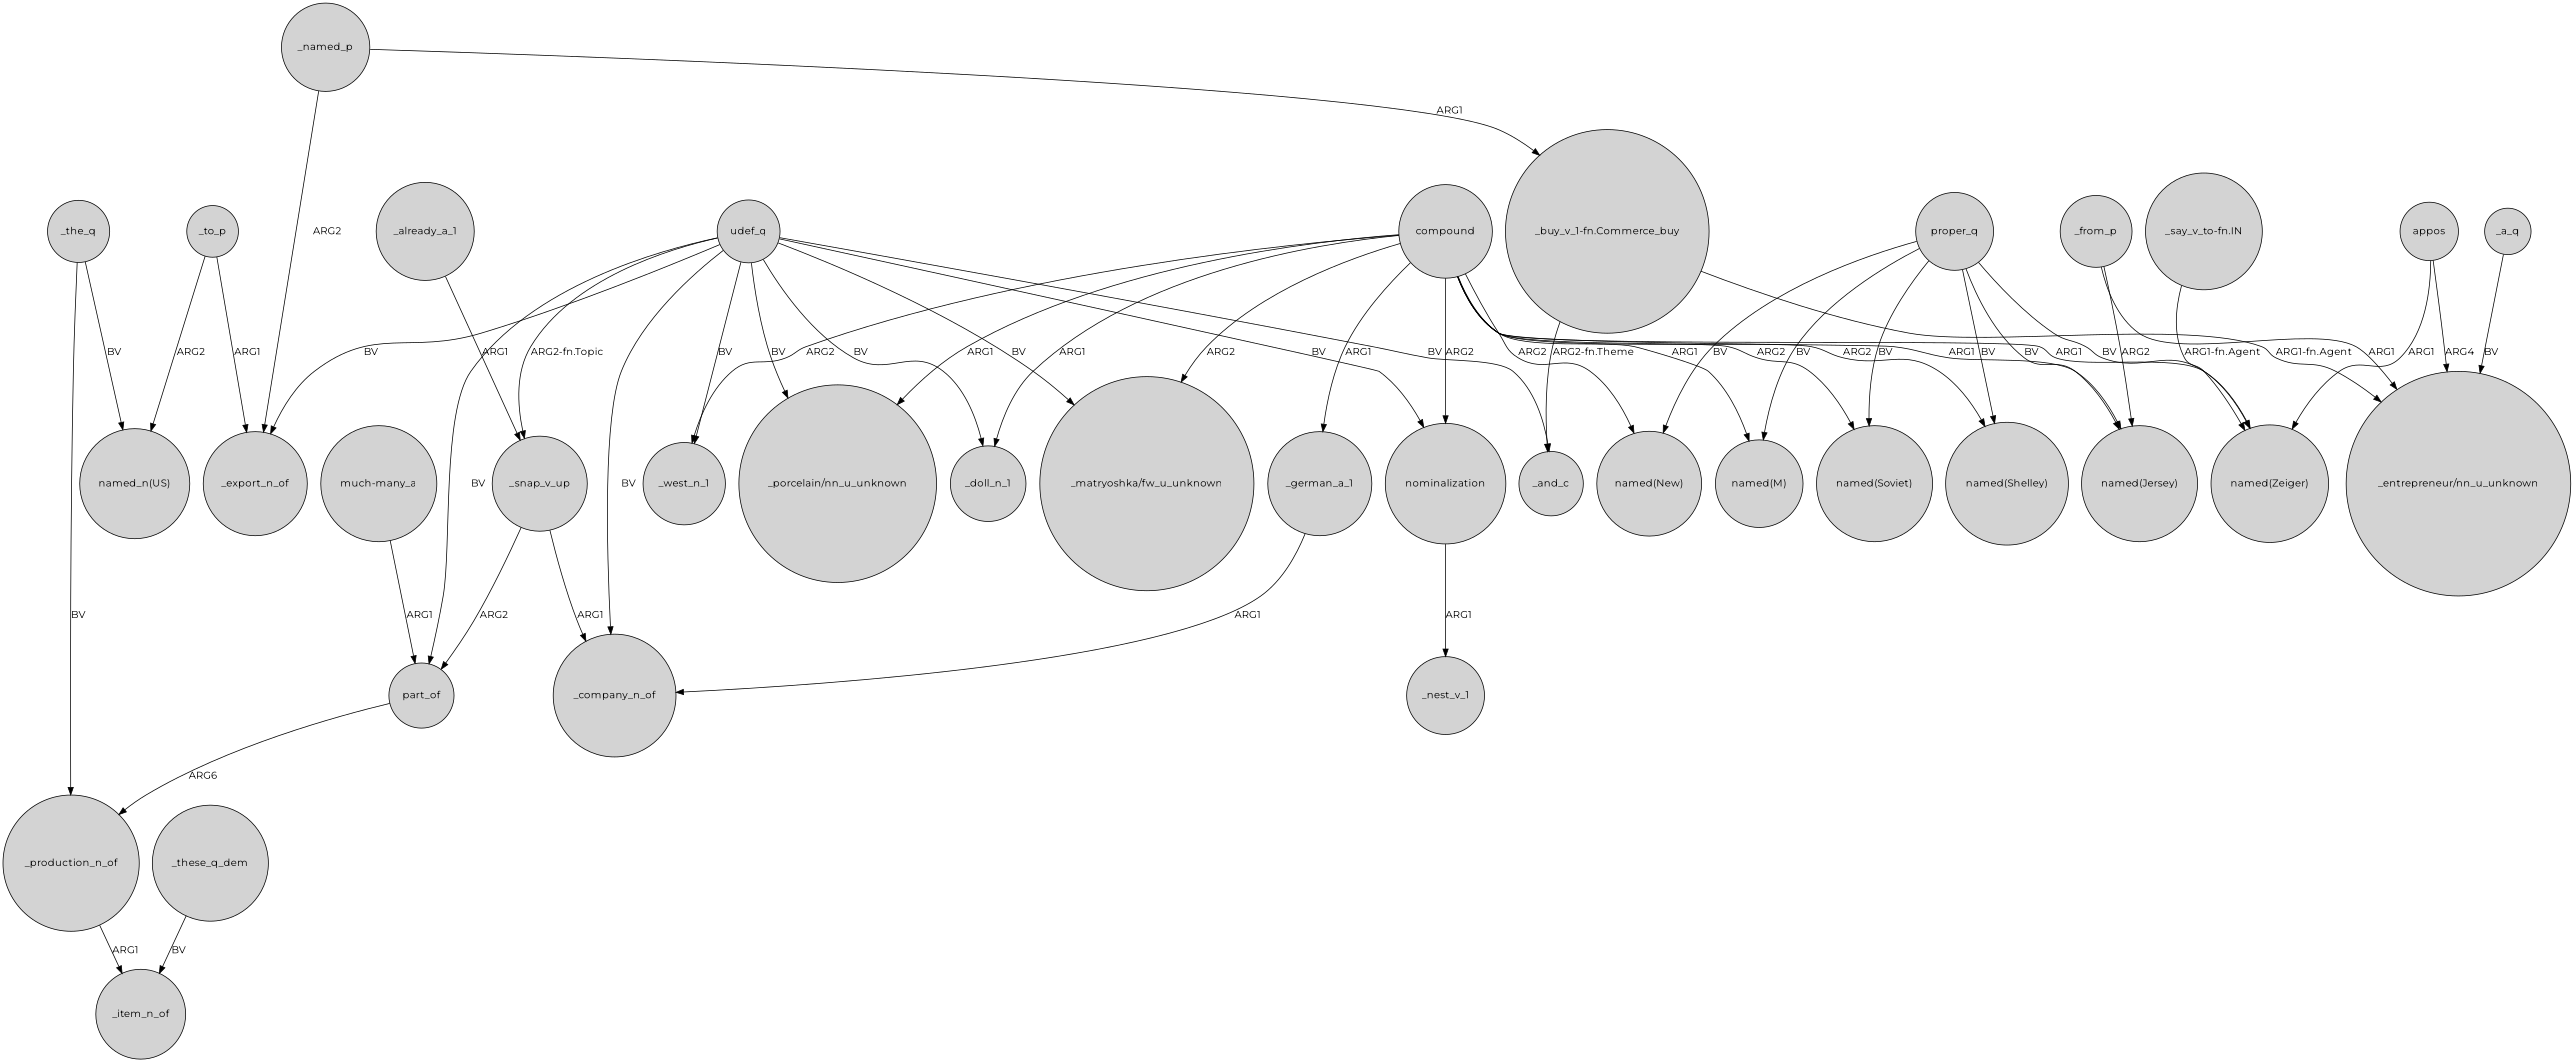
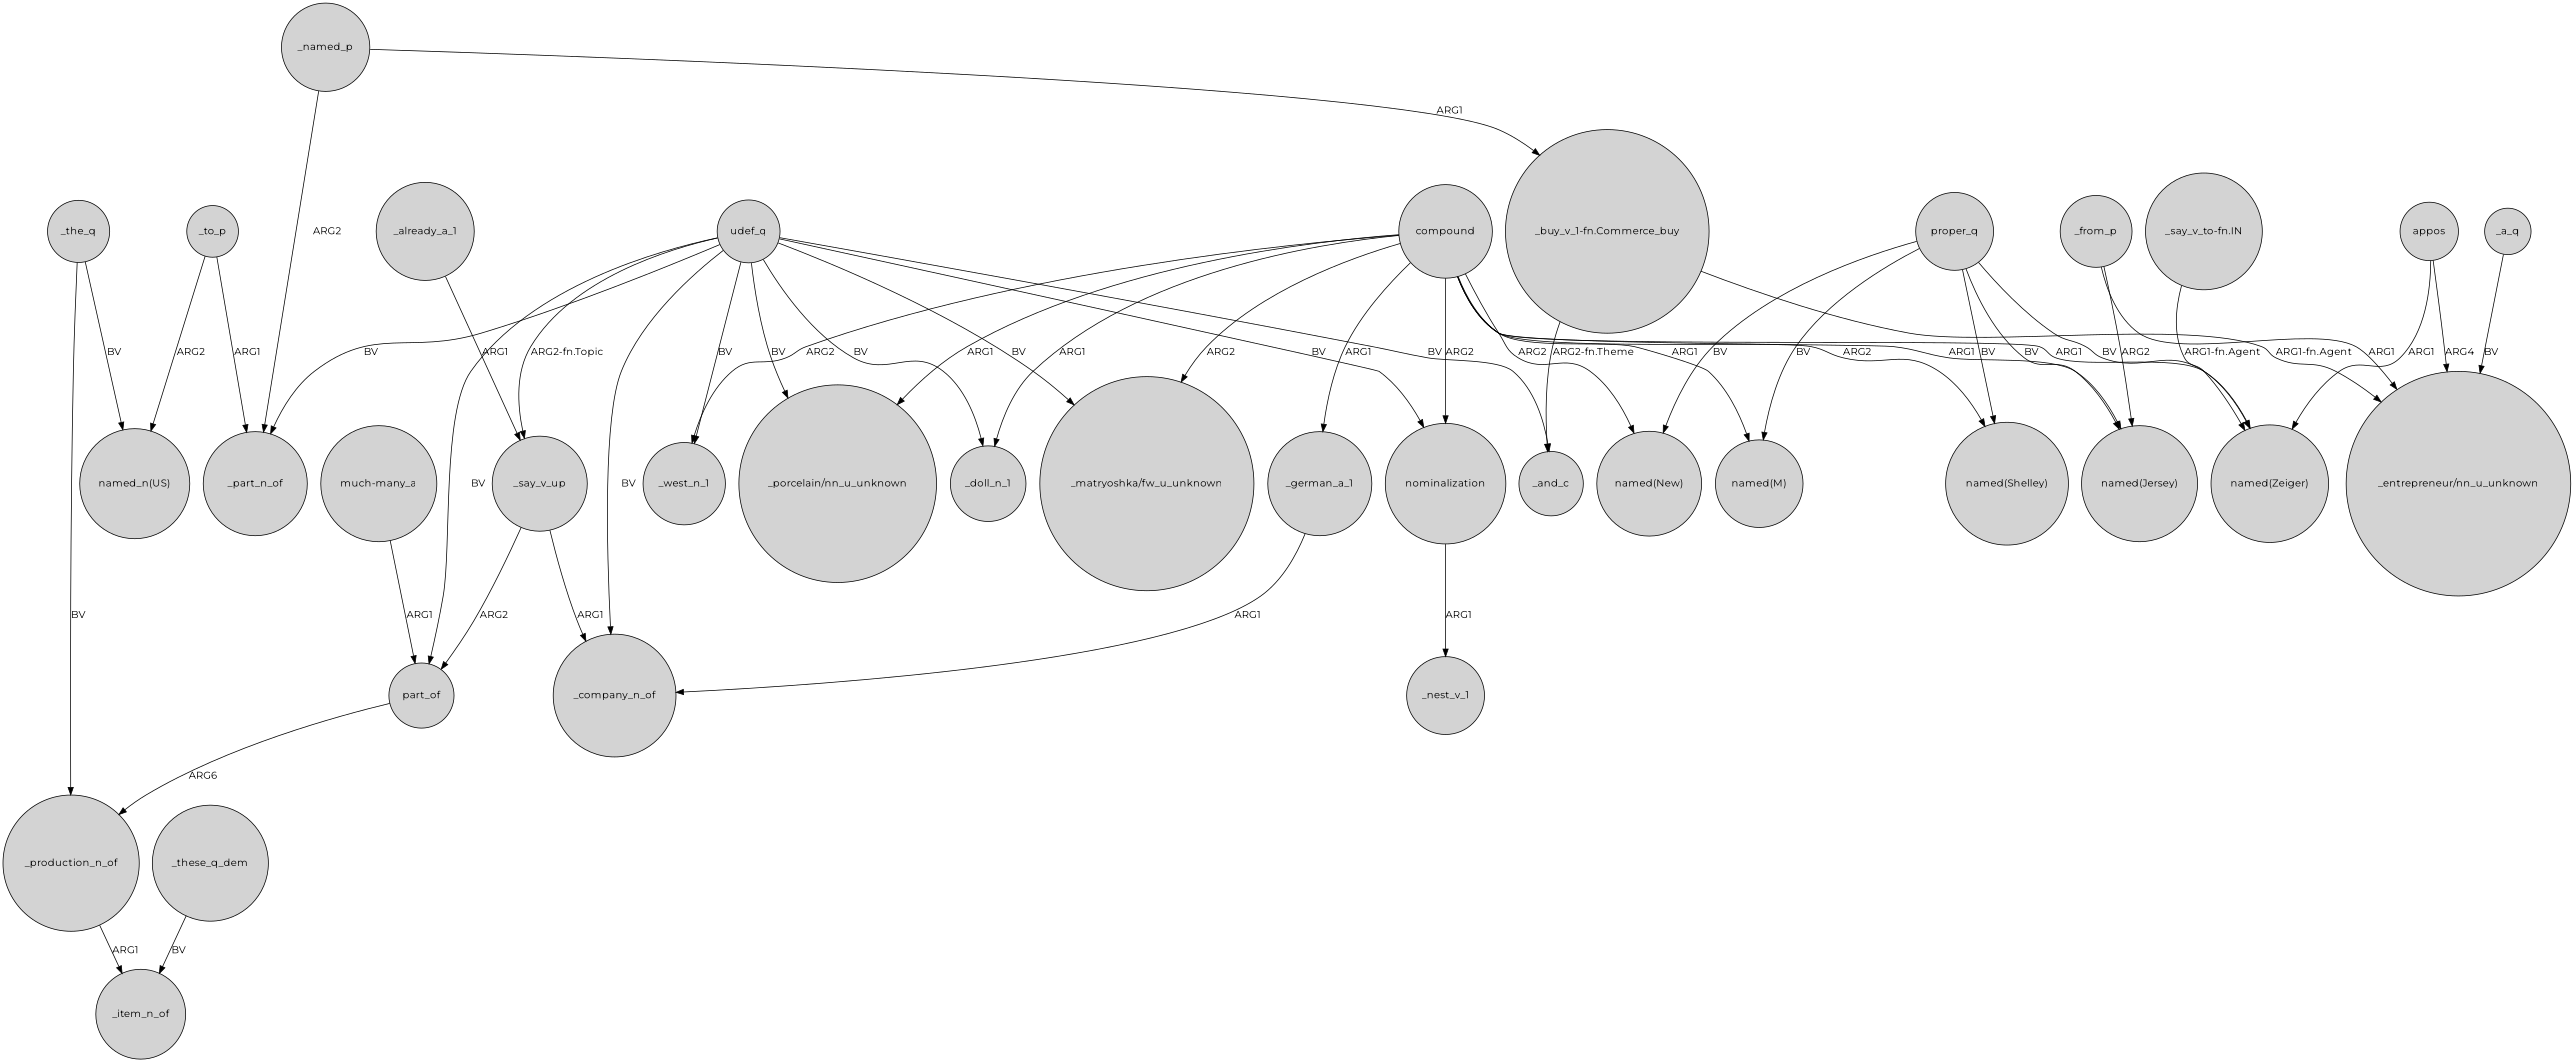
node "_export_n_of": label "_export_n_of" -> "_part_n_of"
node "_snap_v_up": label "_snap_v_up" -> "_say_v_up"
node "named(Soviet)": removed
